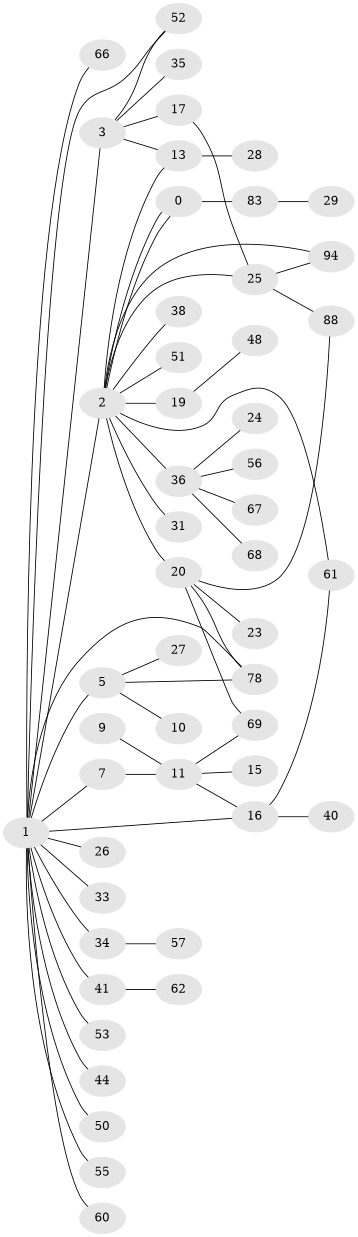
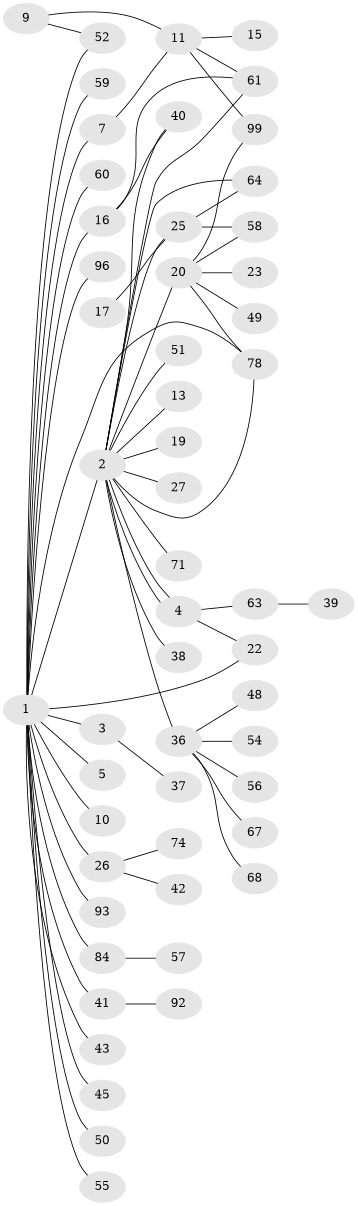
node "66": label "66" -> "96"
node "35": label "35" -> "37"
edge "52" -- "3": now "52" -- "9"
node "59": added
edge "17" -- "3": removed
edge "3" -- "13": removed
node "28": removed
node "0": label "0" -> "4"
node "83": label "83" -> "63"
node "29": label "29" -> "39"
node "94": label "94" -> "64"
edge "40" -- "2": added
node "49": added
node "88": label "88" -> "58"
edge "48" -- "19": now "48" -- "36"
node "24": label "24" -> "54"
node "31": label "31" -> "71"
node "22": added
edge "27" -- "5": now "27" -- "2"
edge "78" -- "5": now "78" -- "2"
edge "5" -- "10": now "1" -- "10"
node "69": label "69" -> "99"
edge "11" -- "16": now "11" -- "61"
node "74": added
node "42": added
node "33": label "33" -> "93"
node "34": label "34" -> "84"
node "62": label "62" -> "92"
node "53": label "53" -> "43"
node "44": label "44" -> "45"
